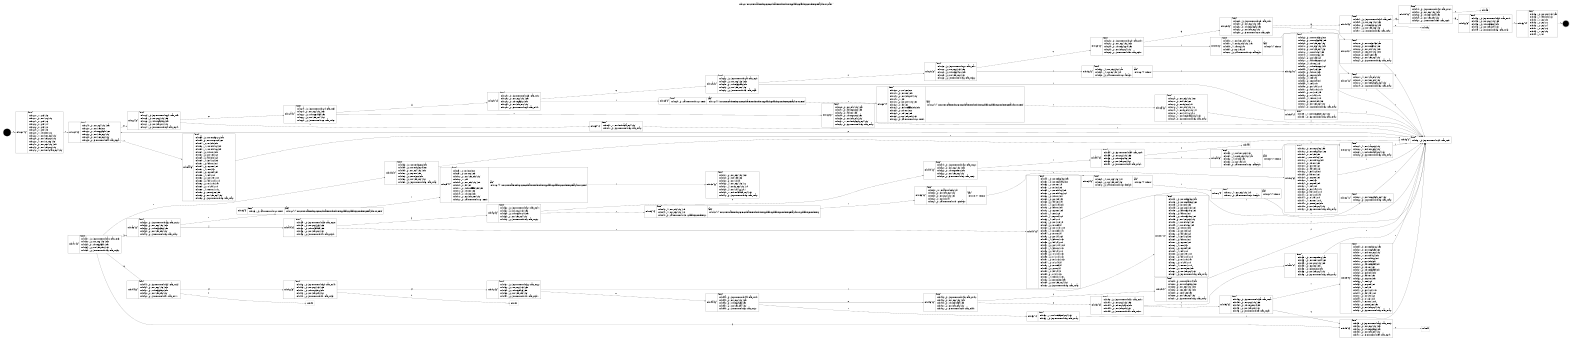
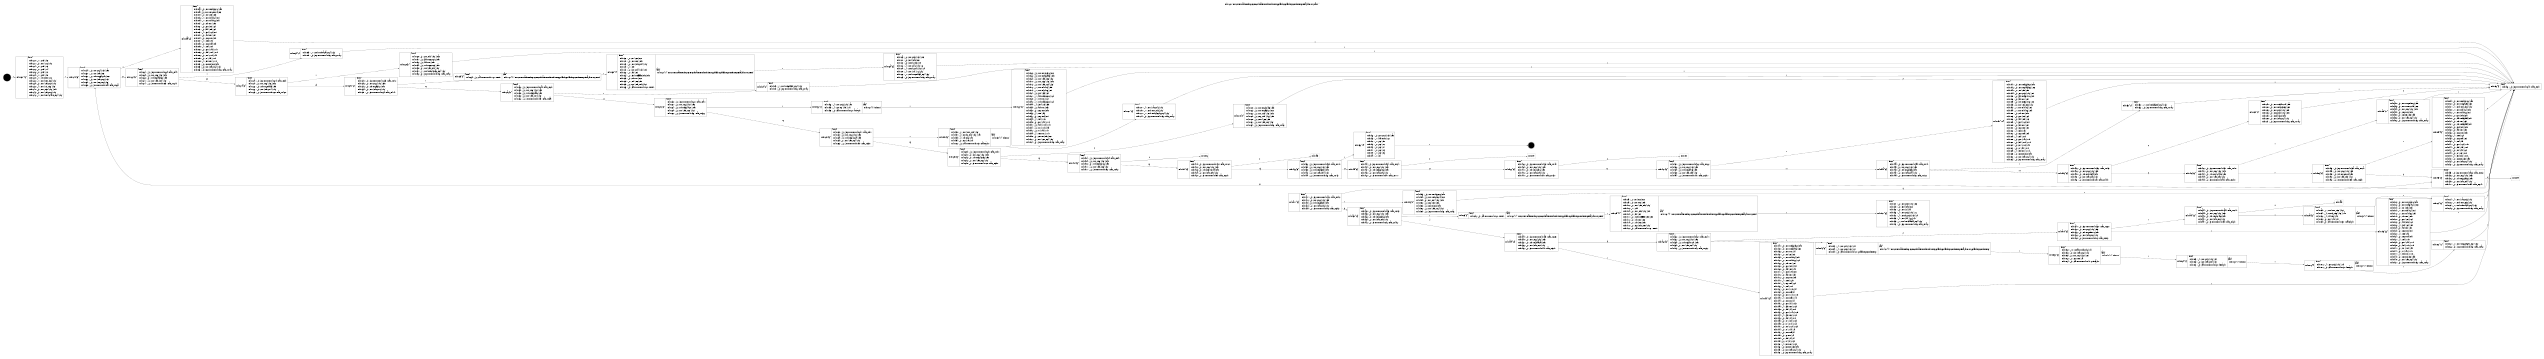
edge "0x401a17 [25]" -> "0x40194f [25]": now "0x401936 [25]" -> "0x40194f [25]"
